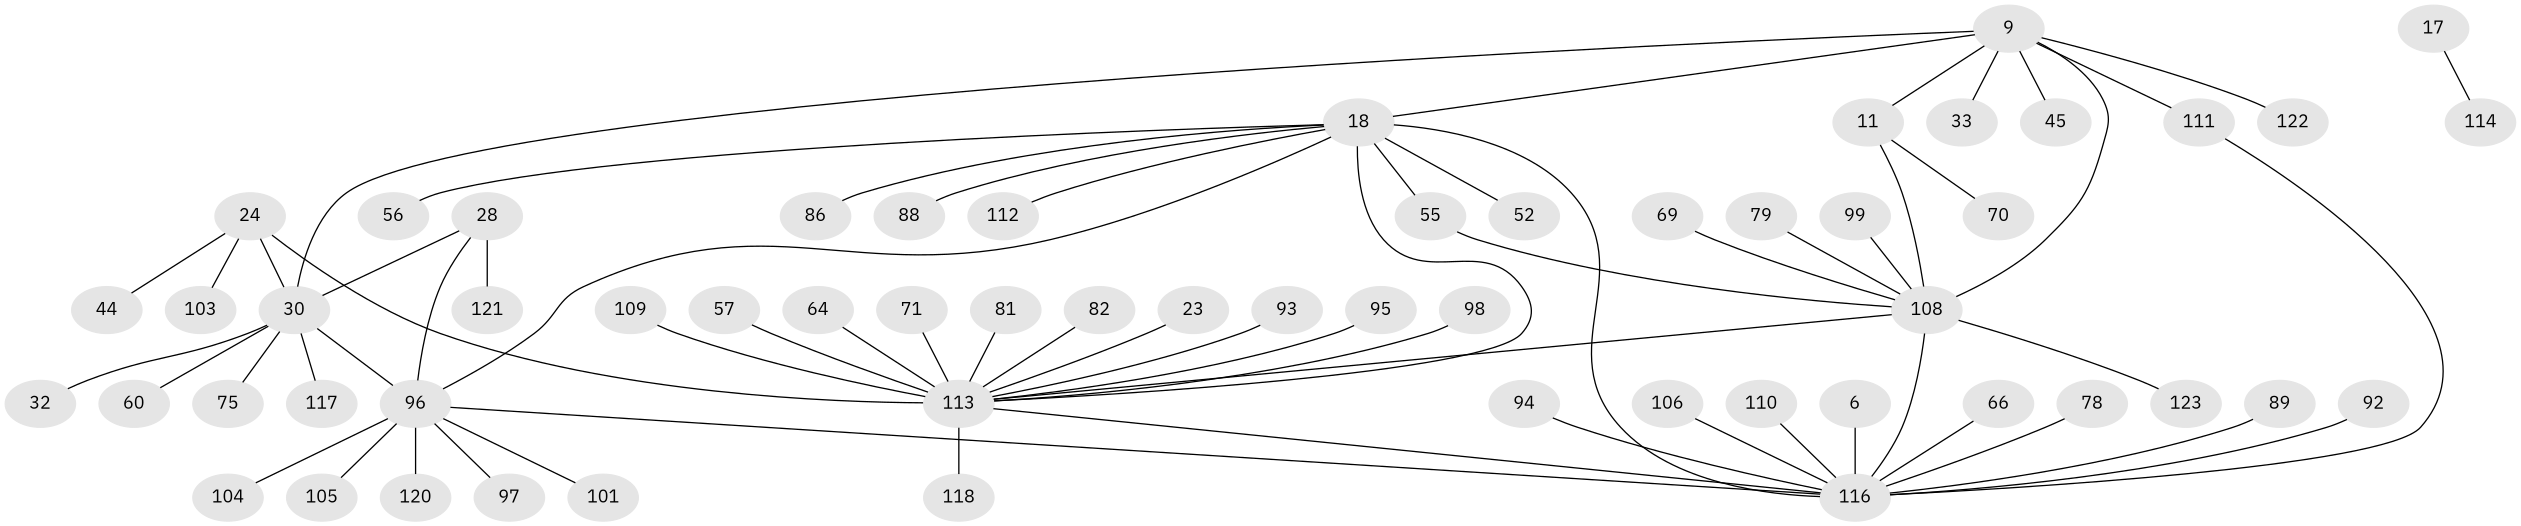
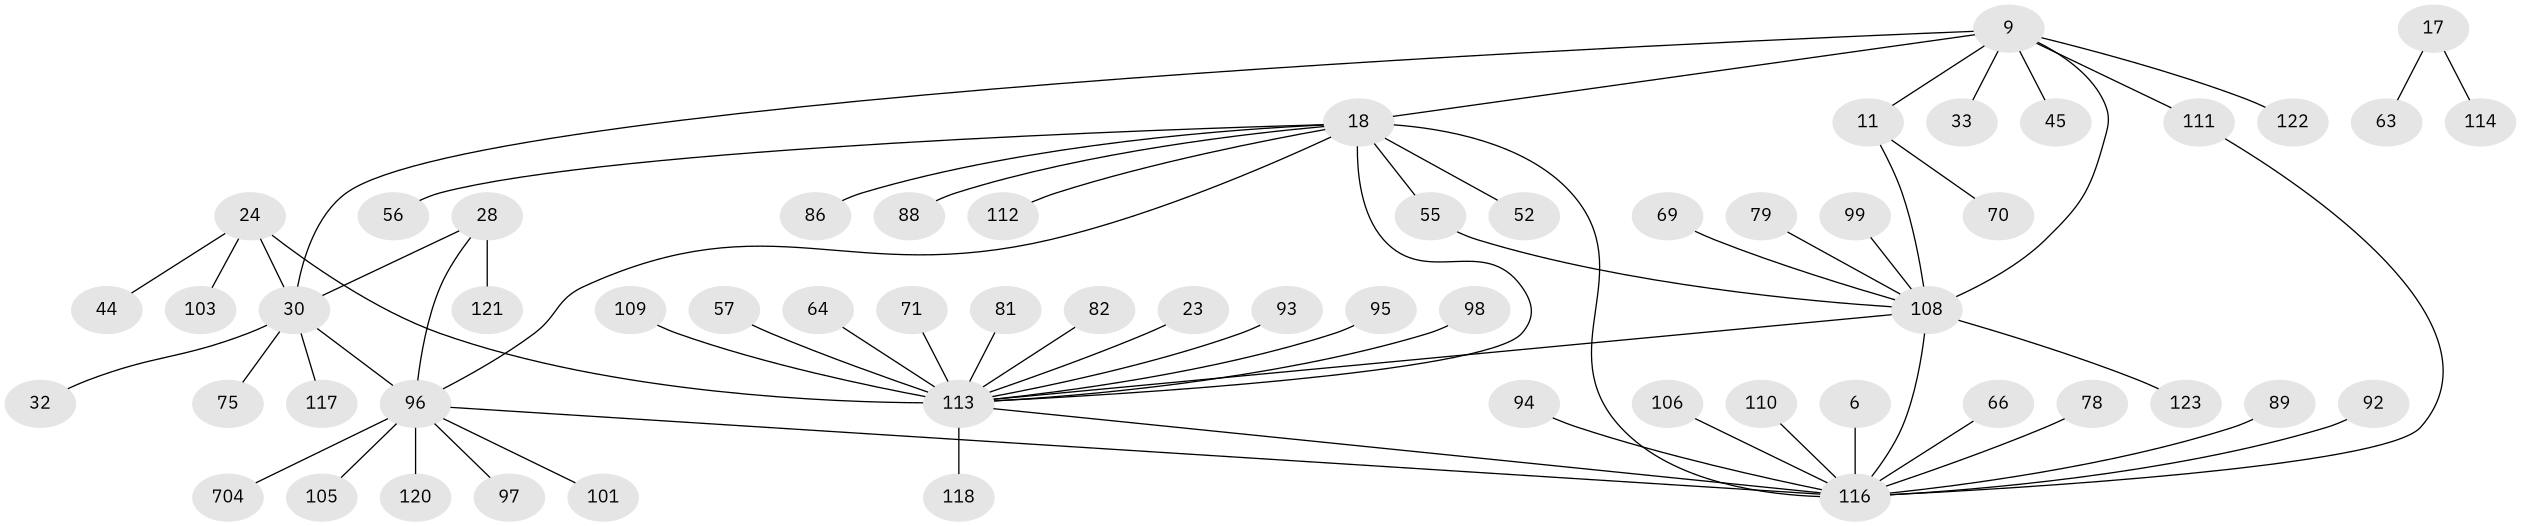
node "63": added
node "60": removed
node "104": label "104" -> "704"
